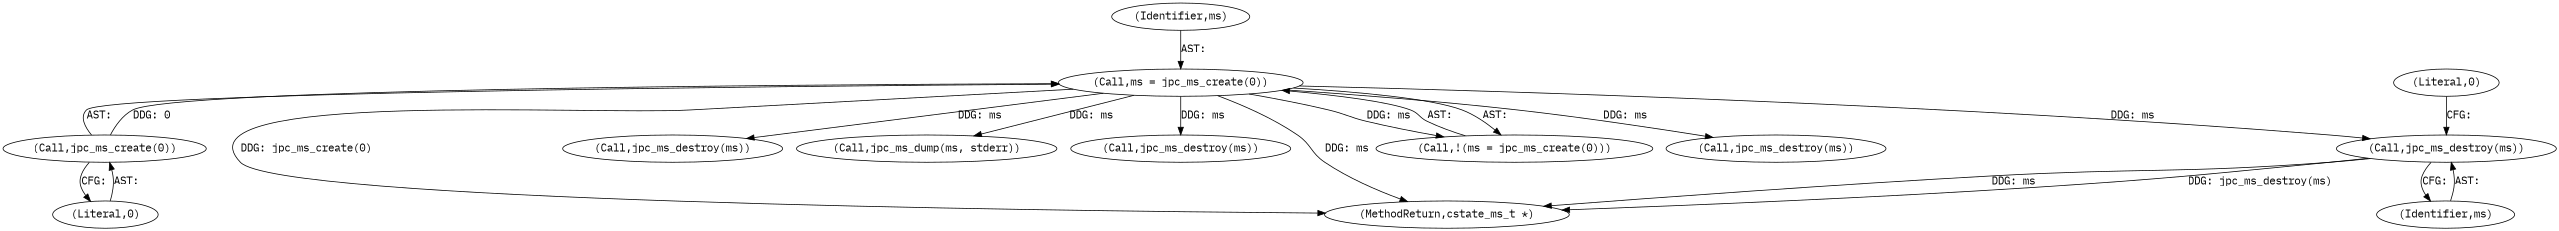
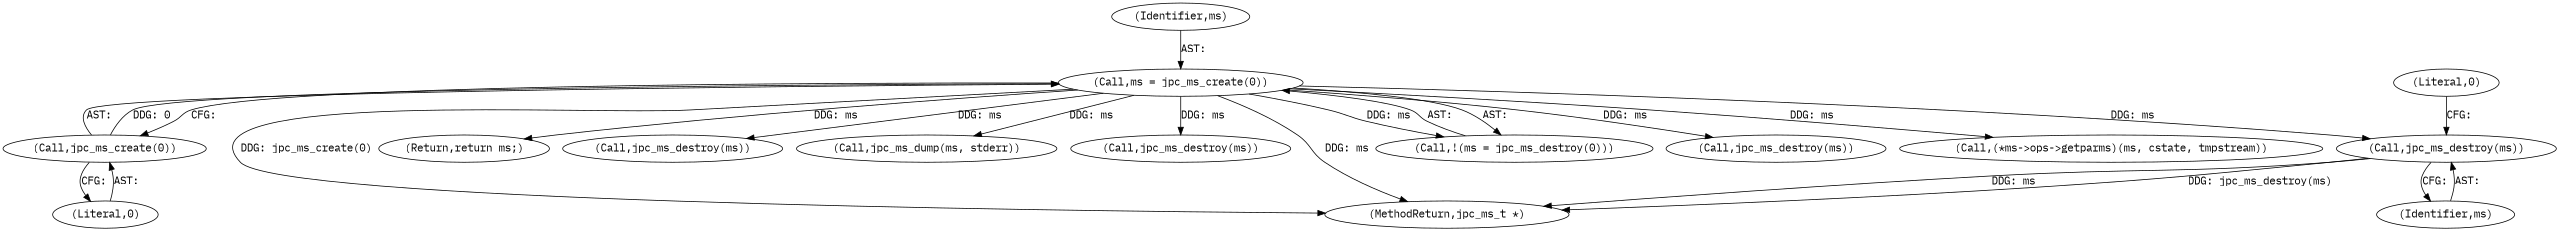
edge "(Call,ms = jpc_ms_create(0))" -> "(Call,jpc_ms_create(0))": added, label "CFG:"
node "(Return,return ms;)": added
node "(Call,!(ms = jpc_ms_create(0)))": label "(Call,!(ms = jpc_ms_create(0)))" -> "(Call,!(ms = jpc_ms_destroy(0)))"
node "(Call,(*ms->ops->getparms)(ms, cstate, tmpstream))": added
node "(MethodReturn,cstate_ms_t *)": label "(MethodReturn,cstate_ms_t *)" -> "(MethodReturn,jpc_ms_t *)"
